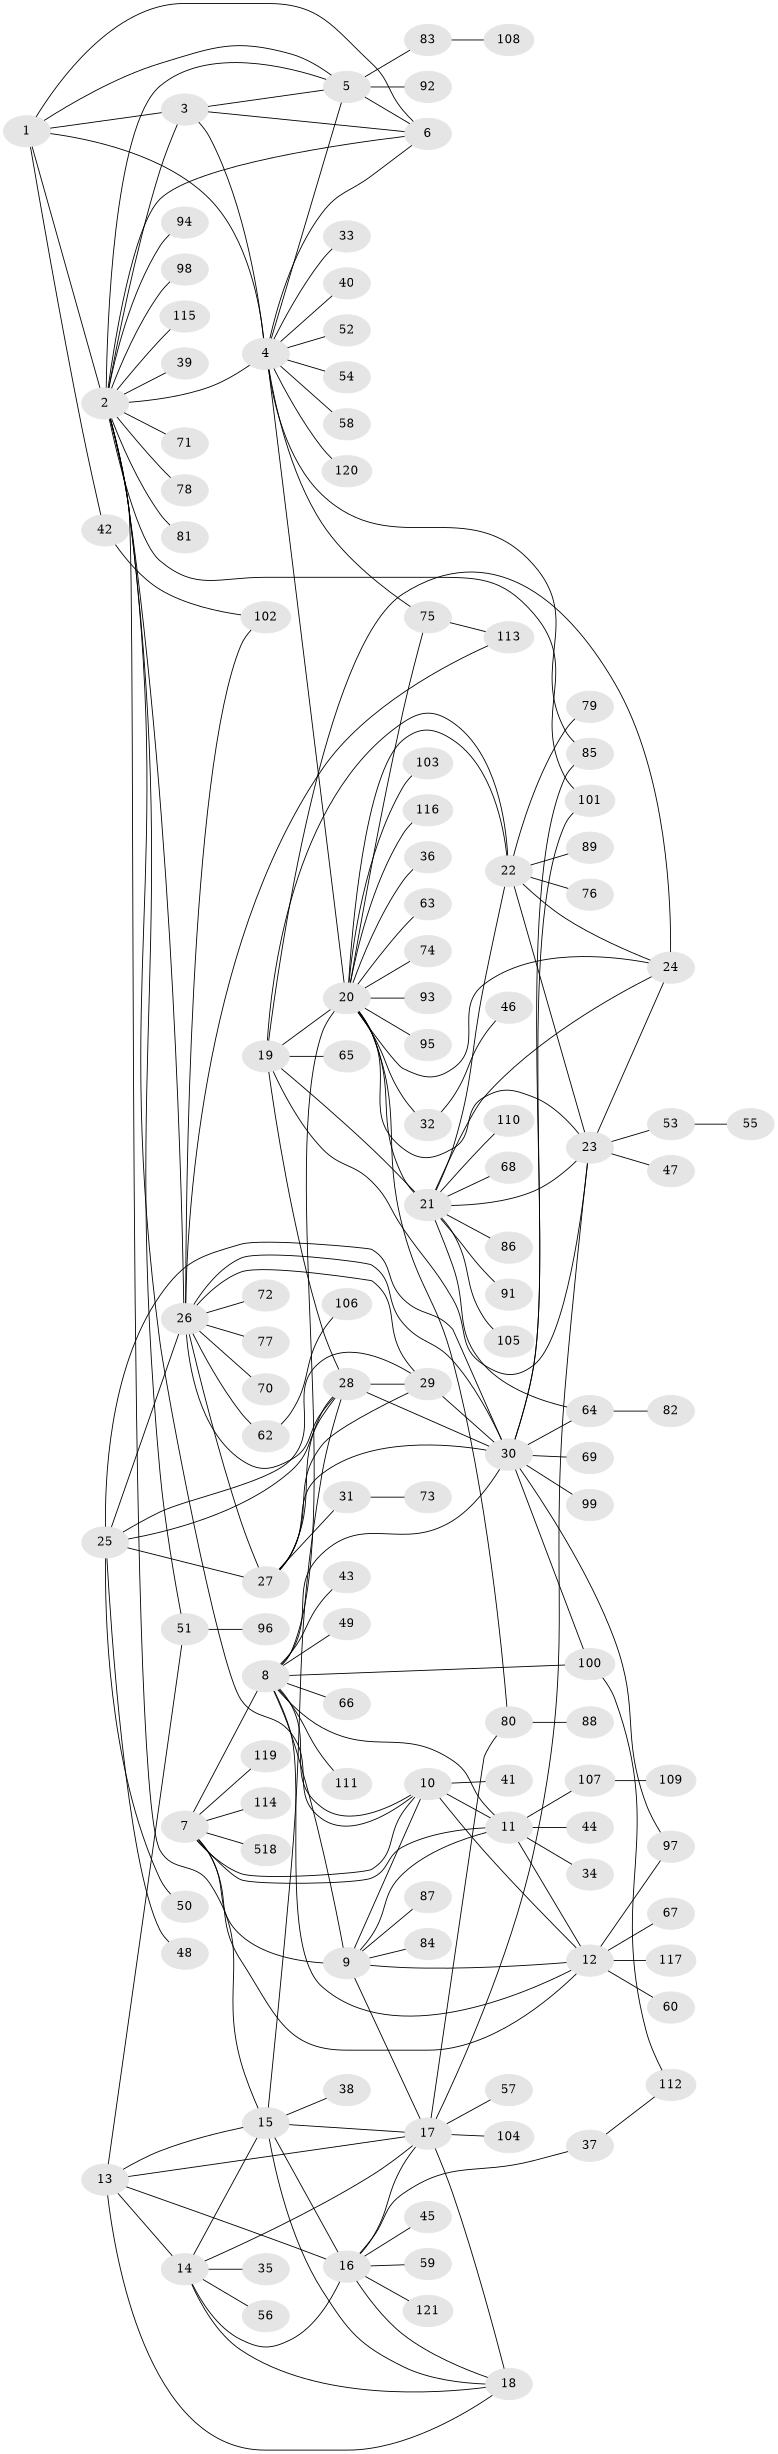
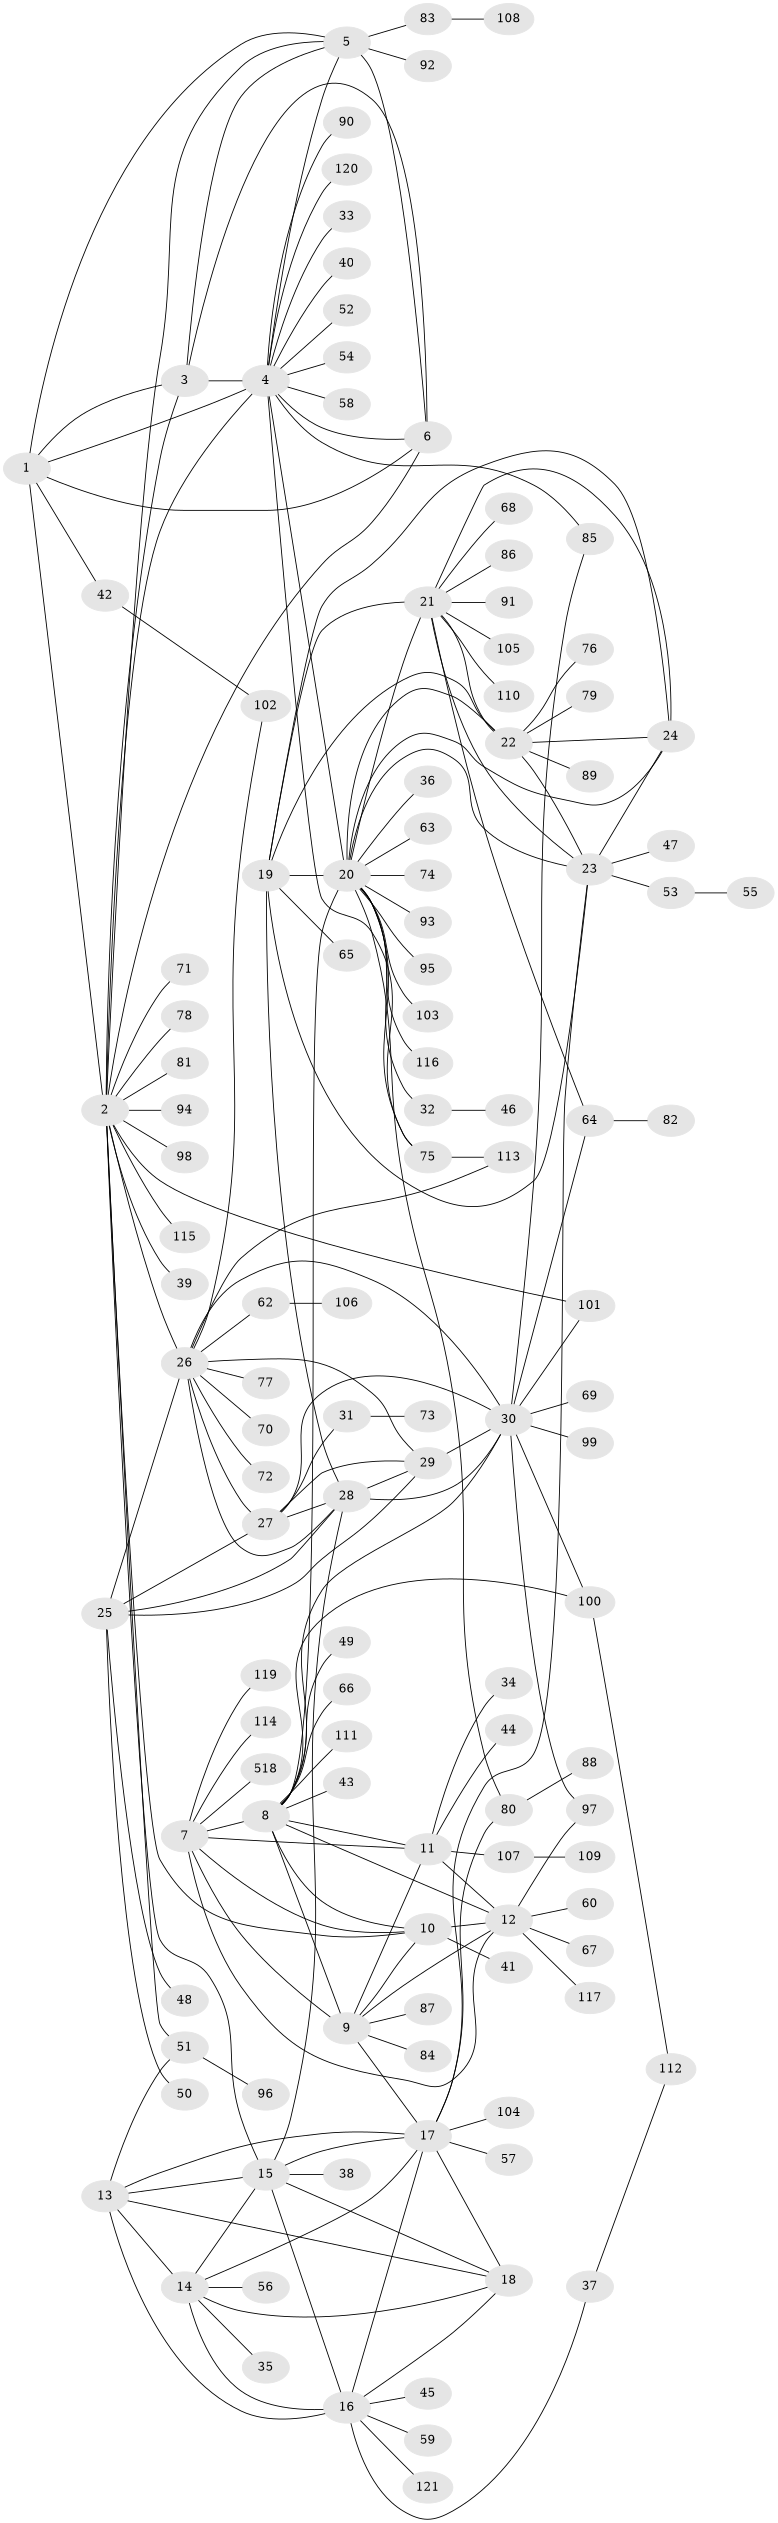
node "90": added
edge "30" -- "25": removed
edge "10" -- "11": removed
